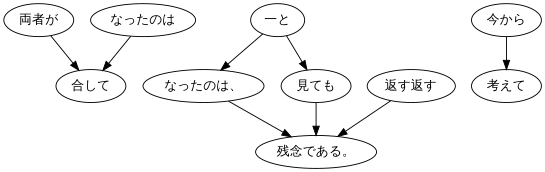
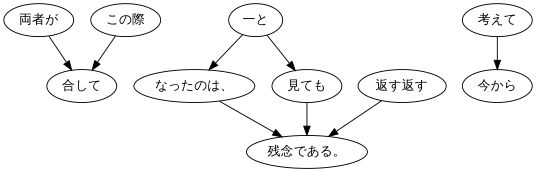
node "なったのは": label "なったのは" -> "この際"
edge "今から" -> "考えて": reversed
